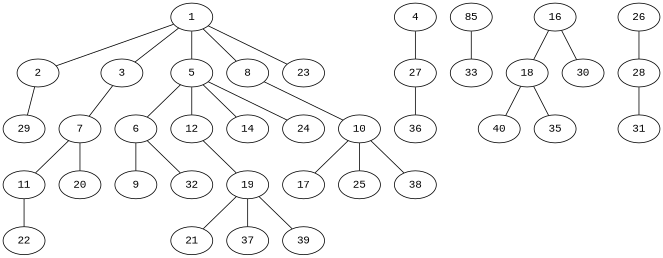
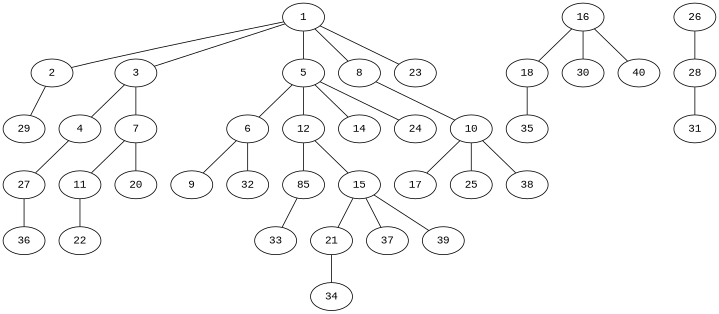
edge "3" -- "4": added
edge "18" -- "40": now "16" -- "40"
edge "12" -- "85": added
node "19": label "19" -> "15"
node "34": added
